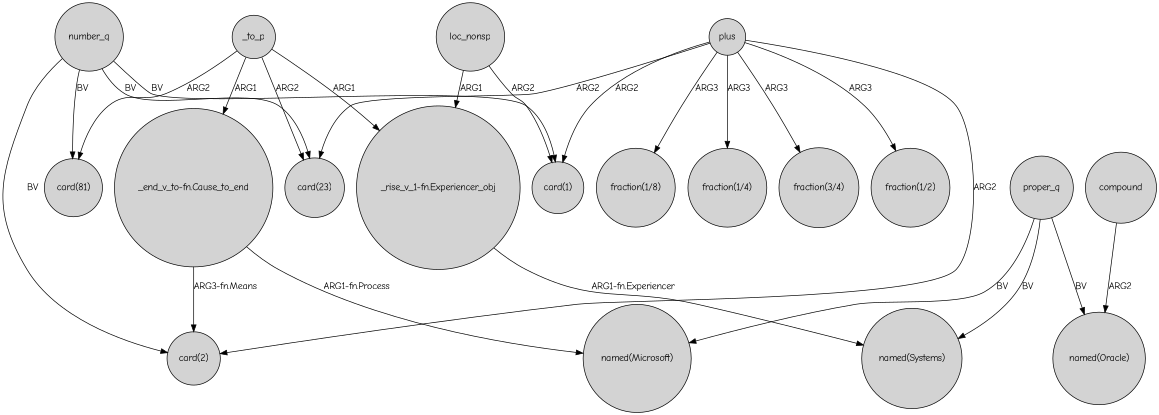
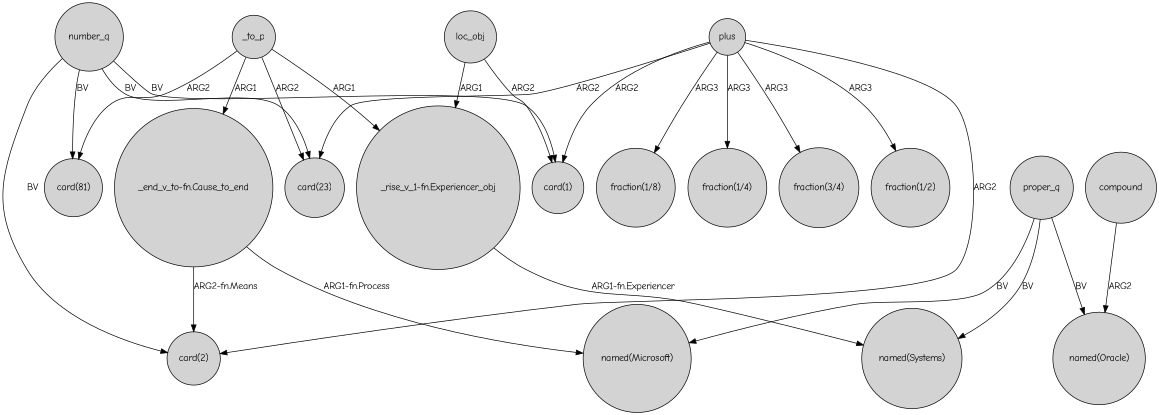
node "loc_nonsp": label "loc_nonsp" -> "loc_obj"
edge "_end_v_to-fn.Cause_to_end" -> "card(2)": label "ARG3-fn.Means" -> "ARG2-fn.Means"
